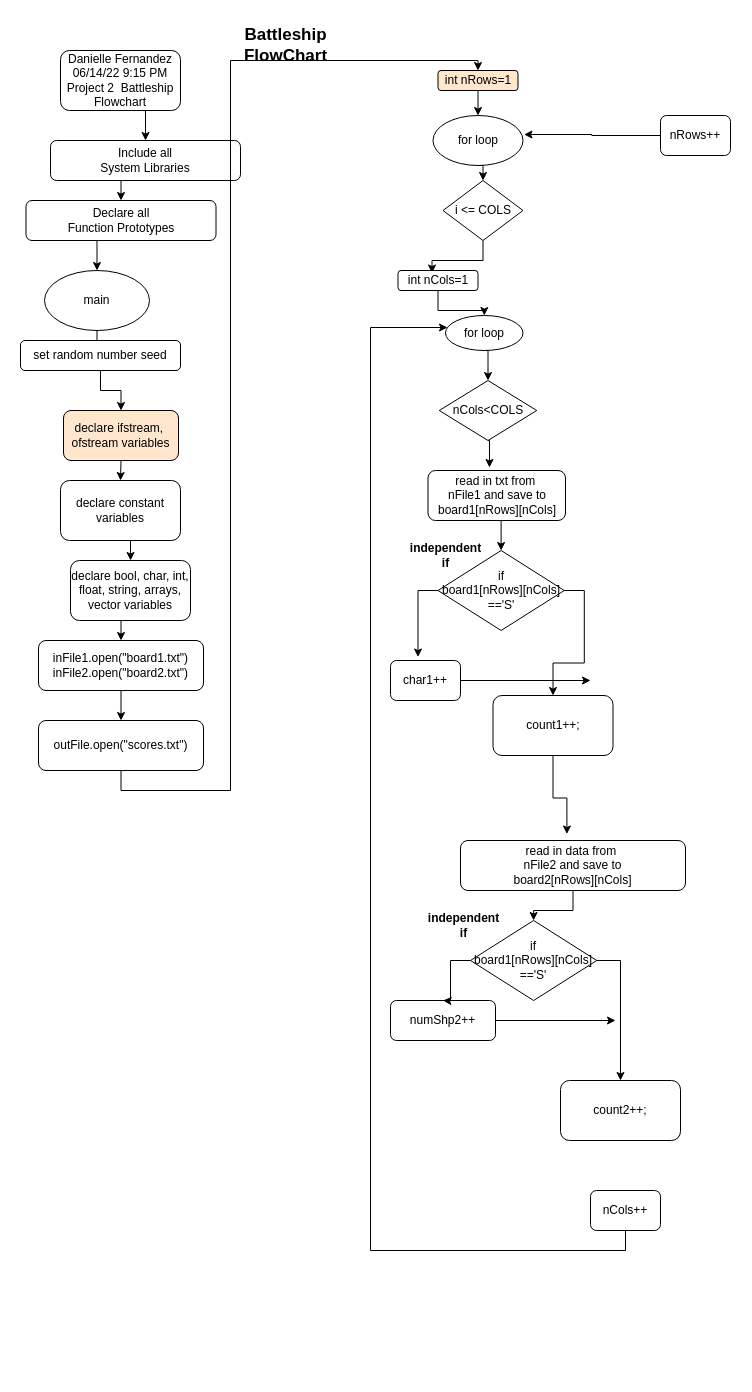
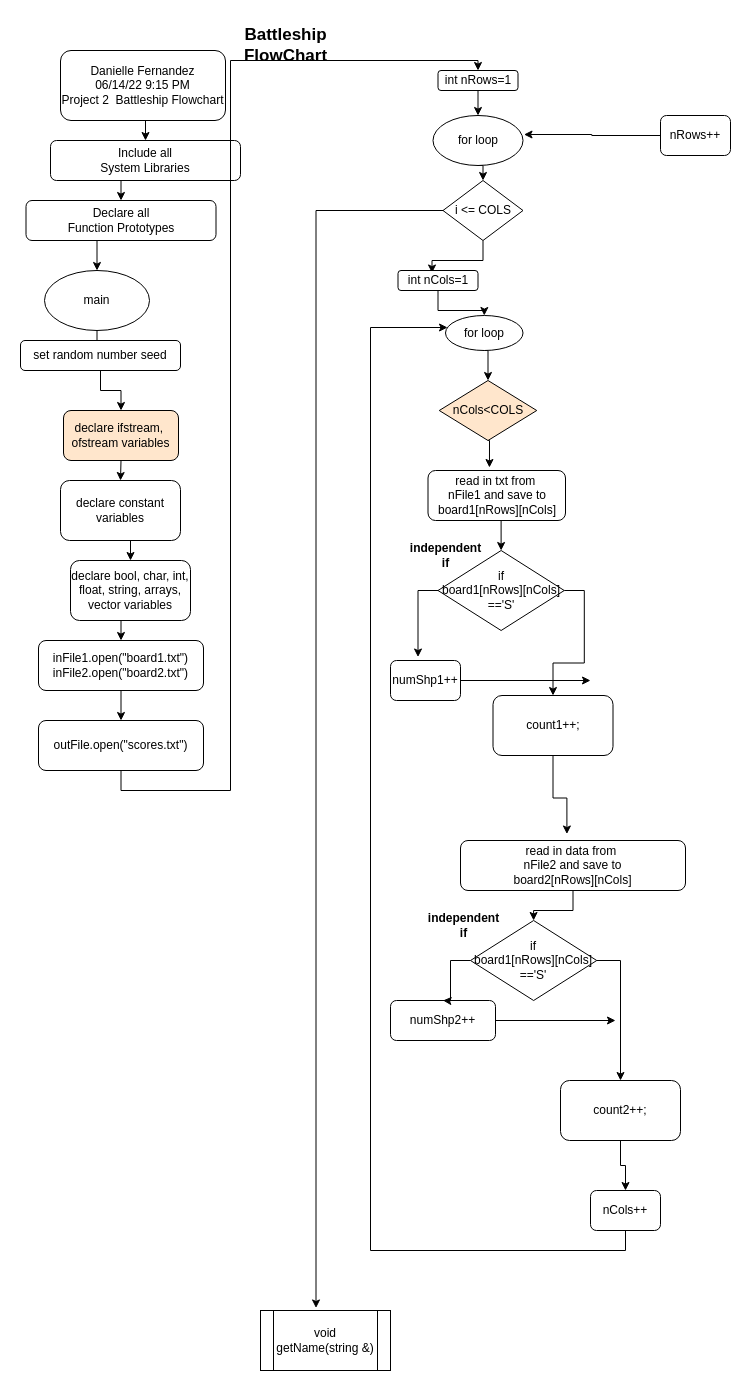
node "Danielle Fernandez 06/14/22 9:15 PM Project 2 Battleship Flowchart": size 120x60 -> 165x70
node "int nRows=1": fillcolor #ffe6cc -> #ffffff
node "nCols<COLS": fillcolor #ffffff -> #ffe6cc
node "char1++": label "char1++" -> "numShp1++"
edge "i <= COLS" -> "void getName(string &)": added
edge "count2++;" -> "nCols++": added
node "void getName(string &)": added
